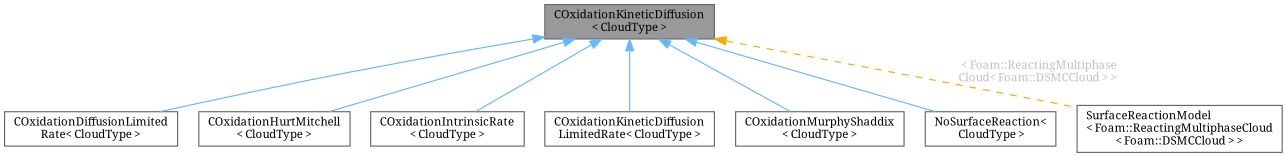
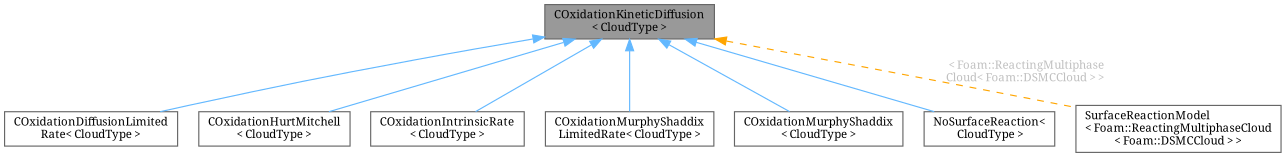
node "COxidationKineticDiffusion LimitedRate< CloudType >": label "COxidationKineticDiffusion LimitedRate< CloudType >" -> "COxidationMurphyShaddix LimitedRate< CloudType >"
